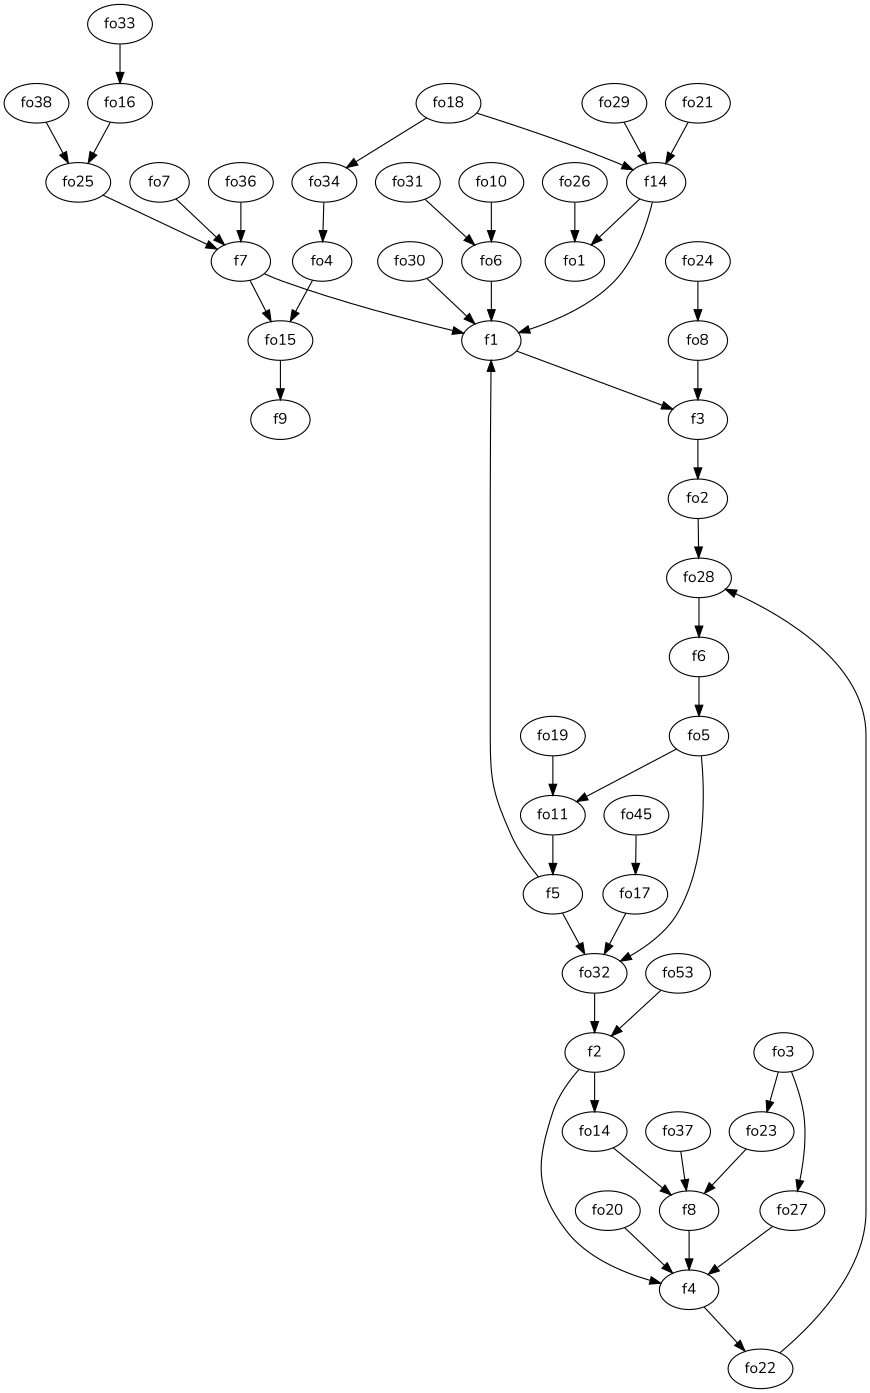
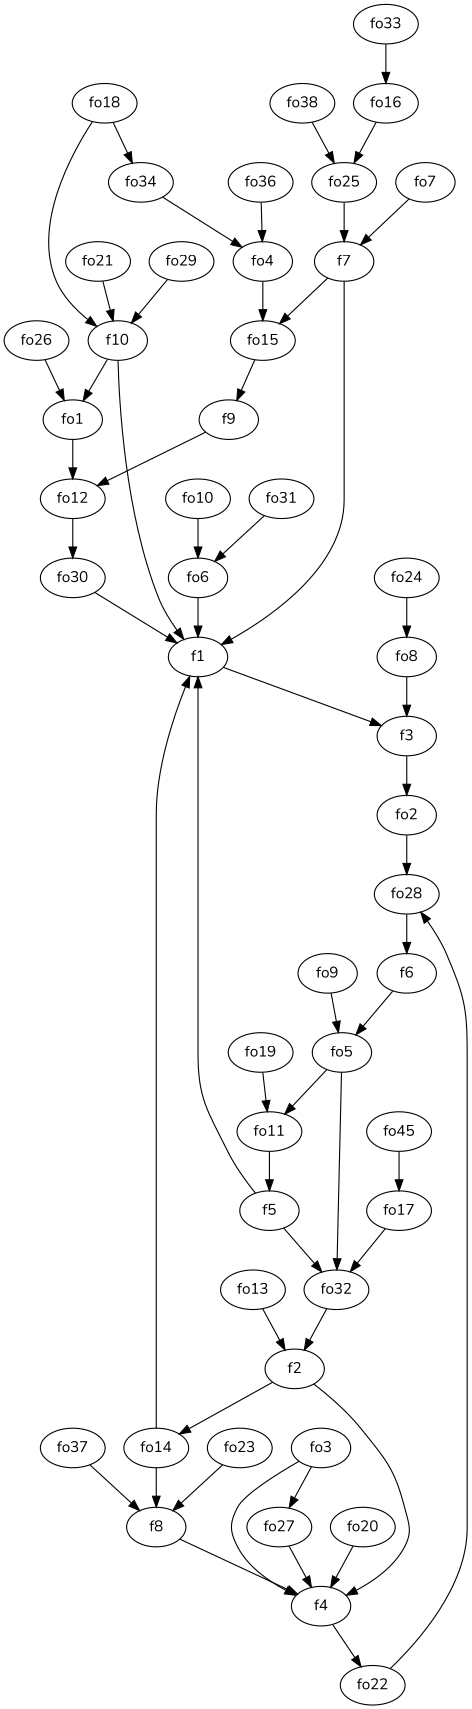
node "f14": label "f14" -> "f10"
edge "fo36" -> "f7": now "fo36" -> "fo4"
node "fo12": added
node "fo9": added
node "fo53": label "fo53" -> "fo13"
edge "fo14" -> "f1": added
edge "fo3" -> "fo23": now "fo3" -> "f4"
